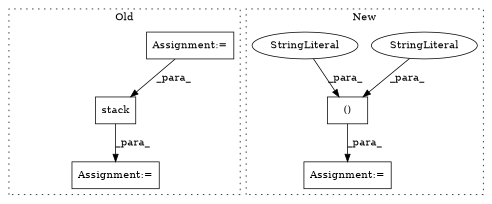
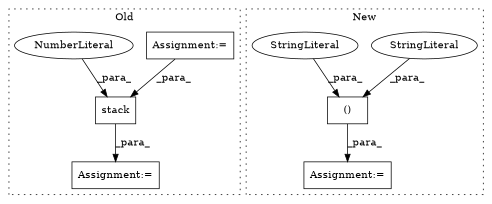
node "NumberLiteral": added
